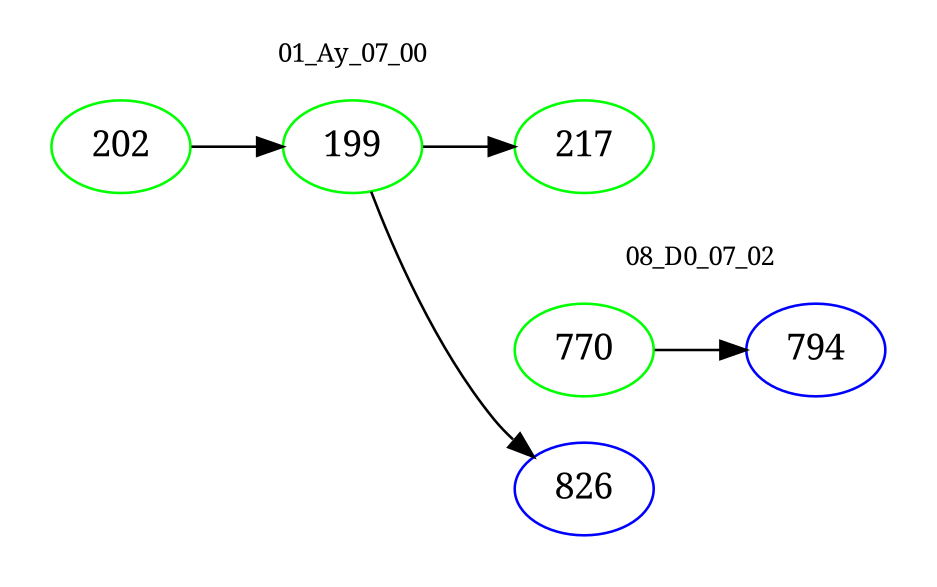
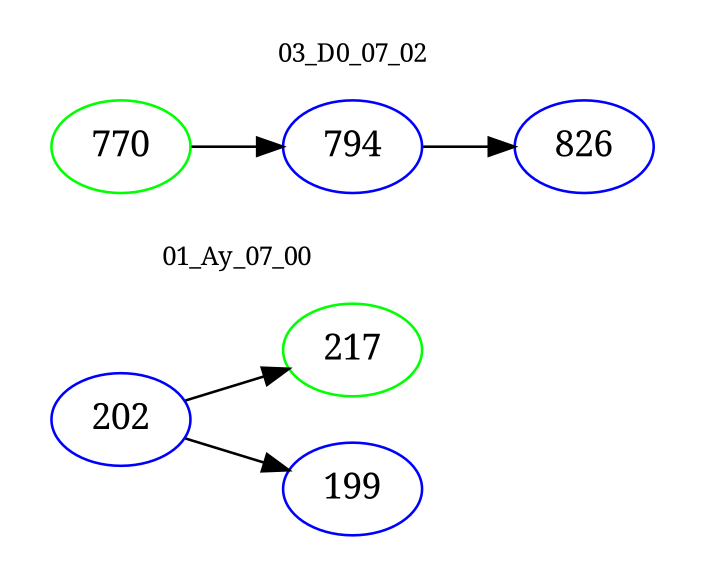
node "202": color green -> blue
node "199": color green -> blue
edge "199" -> "217": now "202" -> "217"
cluster "08_D0_07_02": label "08_D0_07_02" -> "03_D0_07_02"
edge "199" -> "826": now "794" -> "826"
